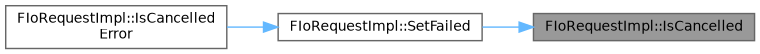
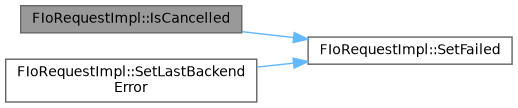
node "FIoRequestImpl::IsCancelled Error": label "FIoRequestImpl::IsCancelled Error" -> "FIoRequestImpl::SetLastBackend Error"
edge "FIoRequestImpl::SetFailed" -> "FIoRequestImpl::IsCancelled": reversed
